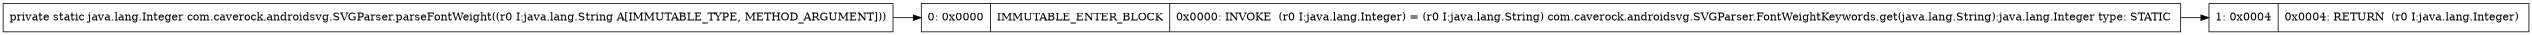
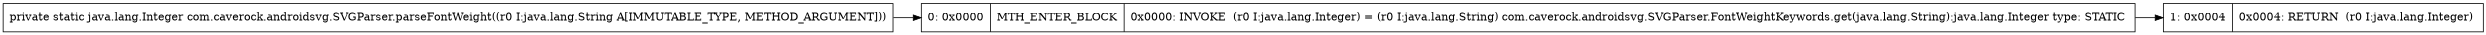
node "0: 0x0000": text "IMMUTABLE_ENTER_BLOCK" -> "MTH_ENTER_BLOCK"
